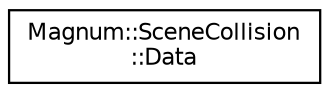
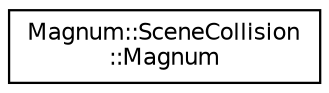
node "Magnum::SceneCollision ::Data": label "Magnum::SceneCollision ::Data" -> "Magnum::SceneCollision ::Magnum"
